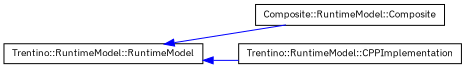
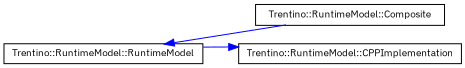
node "Composite::RuntimeModel::Composite": label "Composite::RuntimeModel::Composite" -> "Trentino::RuntimeModel::Composite"
edge "Trentino::RuntimeModel::CPPImplementation" -> "Trentino::RuntimeModel::RuntimeModel": reversed
